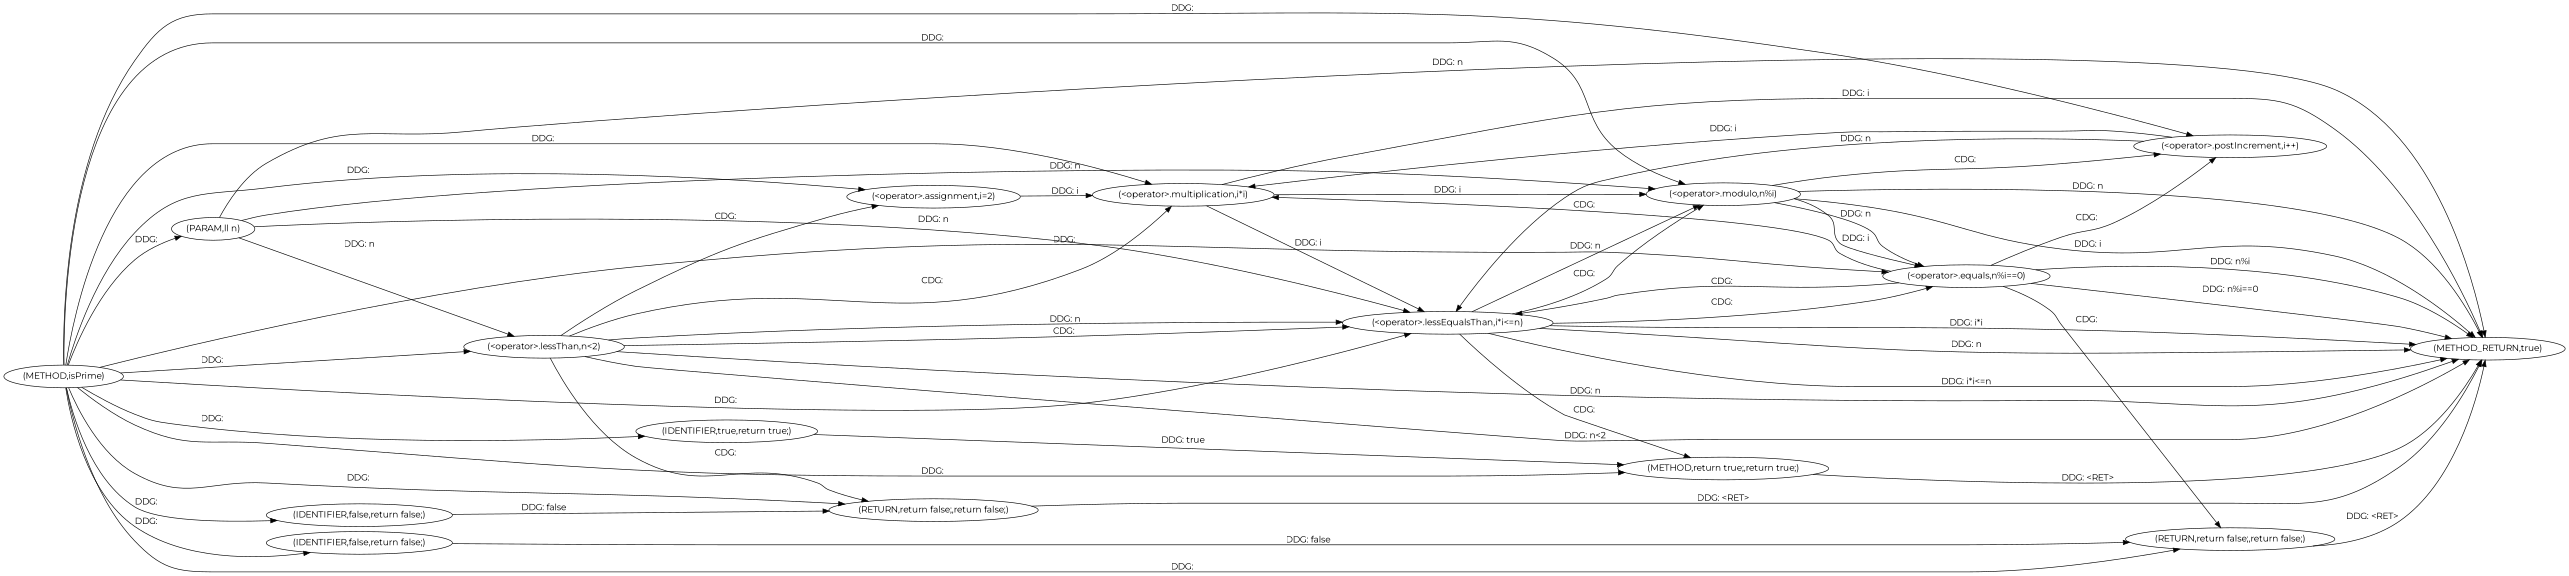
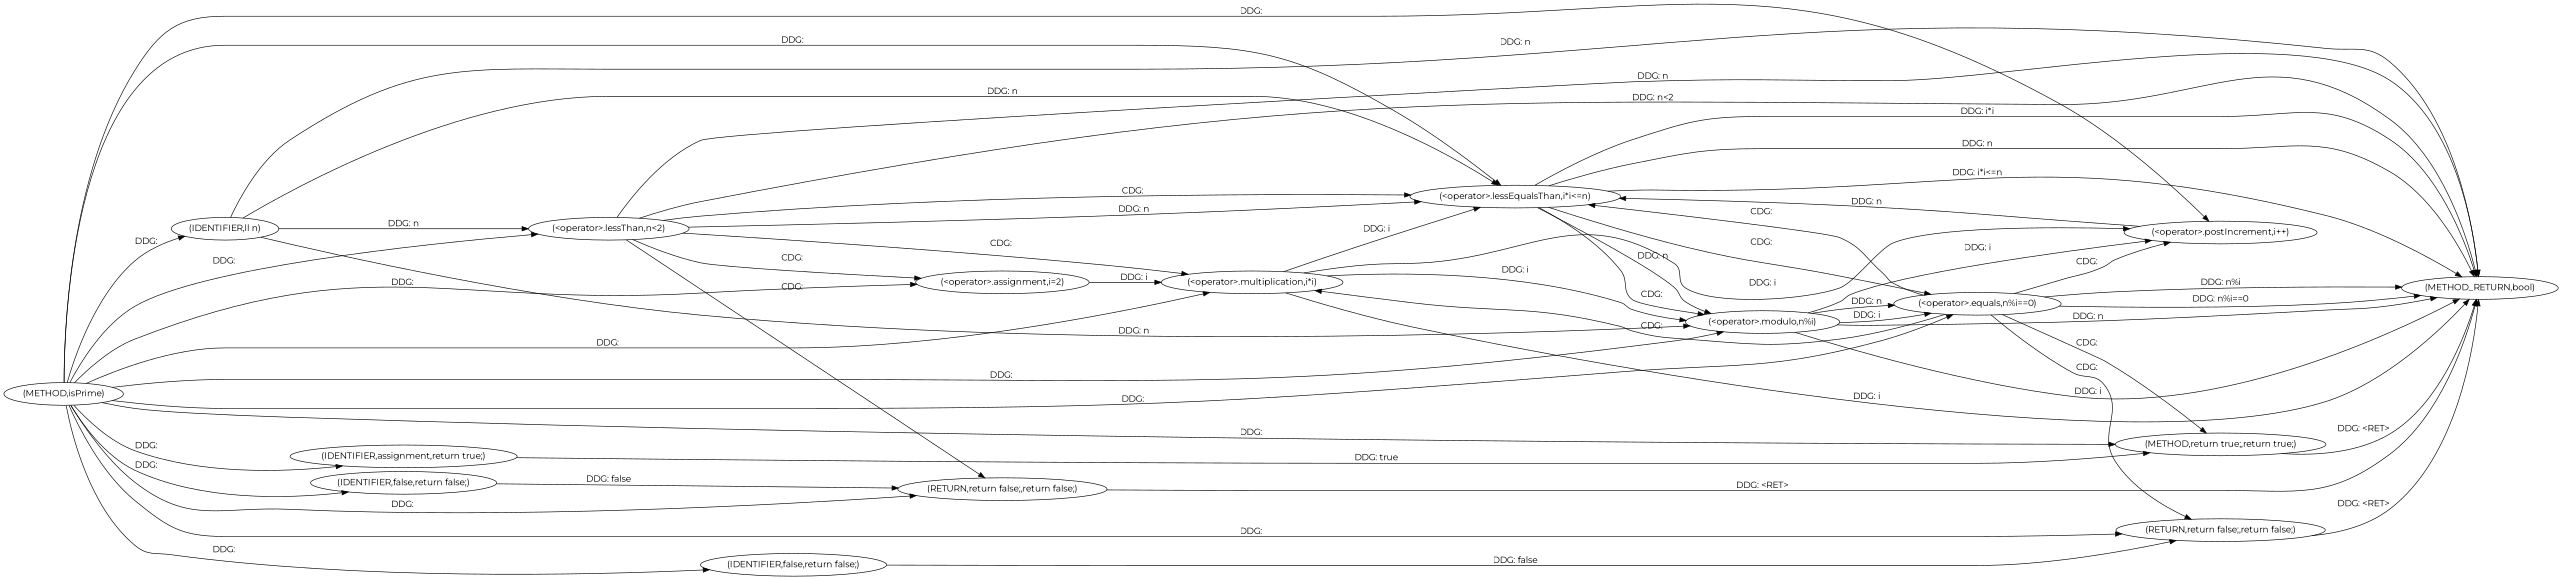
edge "(<operator>.postIncrement,i++)" -> "(<operator>.multiplication,i*i)": reversed
edge "(<operator>.modulo,n%i)" -> "(<operator>.postIncrement,i++)": label "CDG: " -> "DDG: i"
node "(PARAM,ll n)": label "(PARAM,ll n)" -> "(IDENTIFIER,ll n)"
node "(METHOD_RETURN,true)": label "(METHOD_RETURN,true)" -> "(METHOD_RETURN,bool)"
edge "(<operator>.lessEqualsThan,i*i<=n)" -> "(METHOD,return true;,return true;)": now "(<operator>.equals,n%i==0)" -> "(METHOD,return true;,return true;)"
node "(IDENTIFIER,true,return true;)": label "(IDENTIFIER,true,return true;)" -> "(IDENTIFIER,assignment,return true;)"
